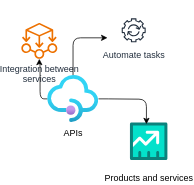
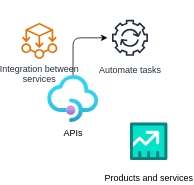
node "Automate tasks": size 53x30 -> 45x45
edge "APIs" -> "Integration between services": removed
edge "APIs" -> "Products and services": removed
